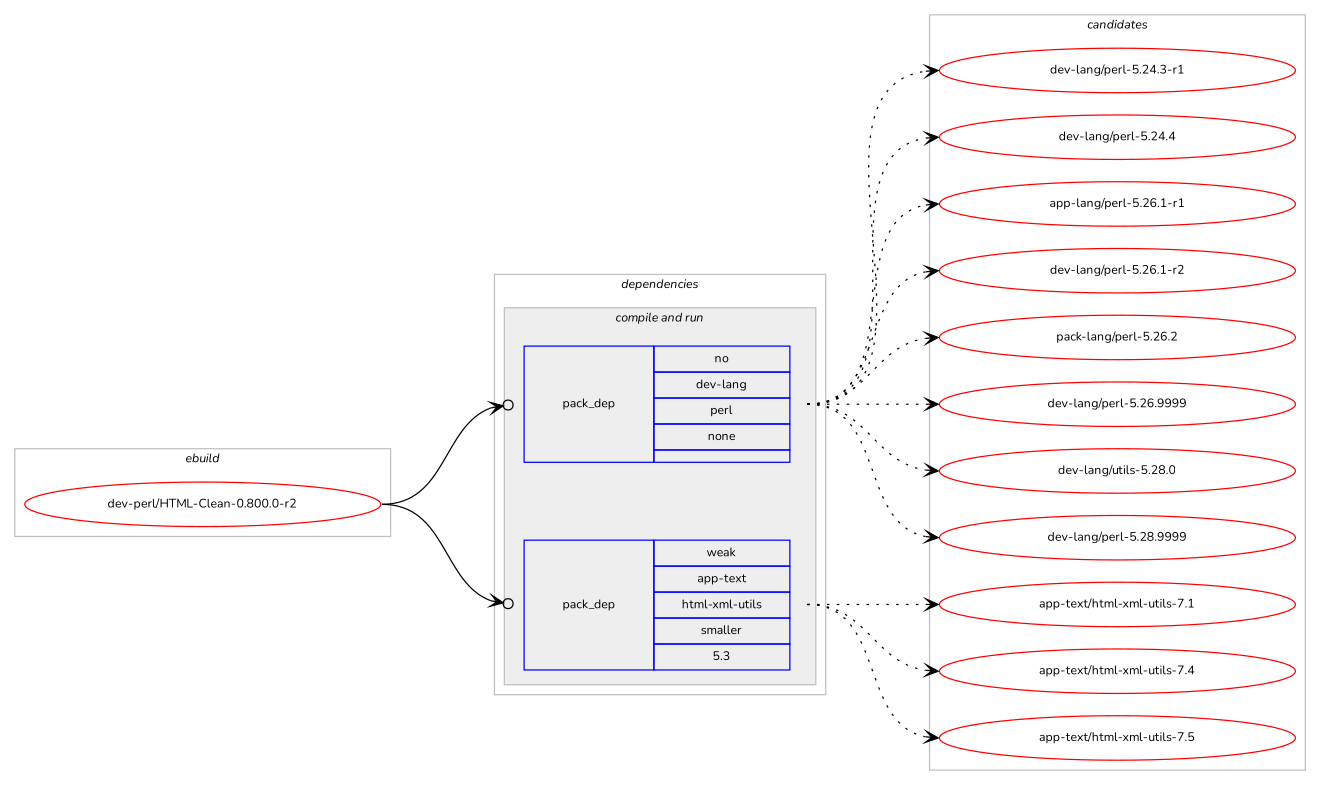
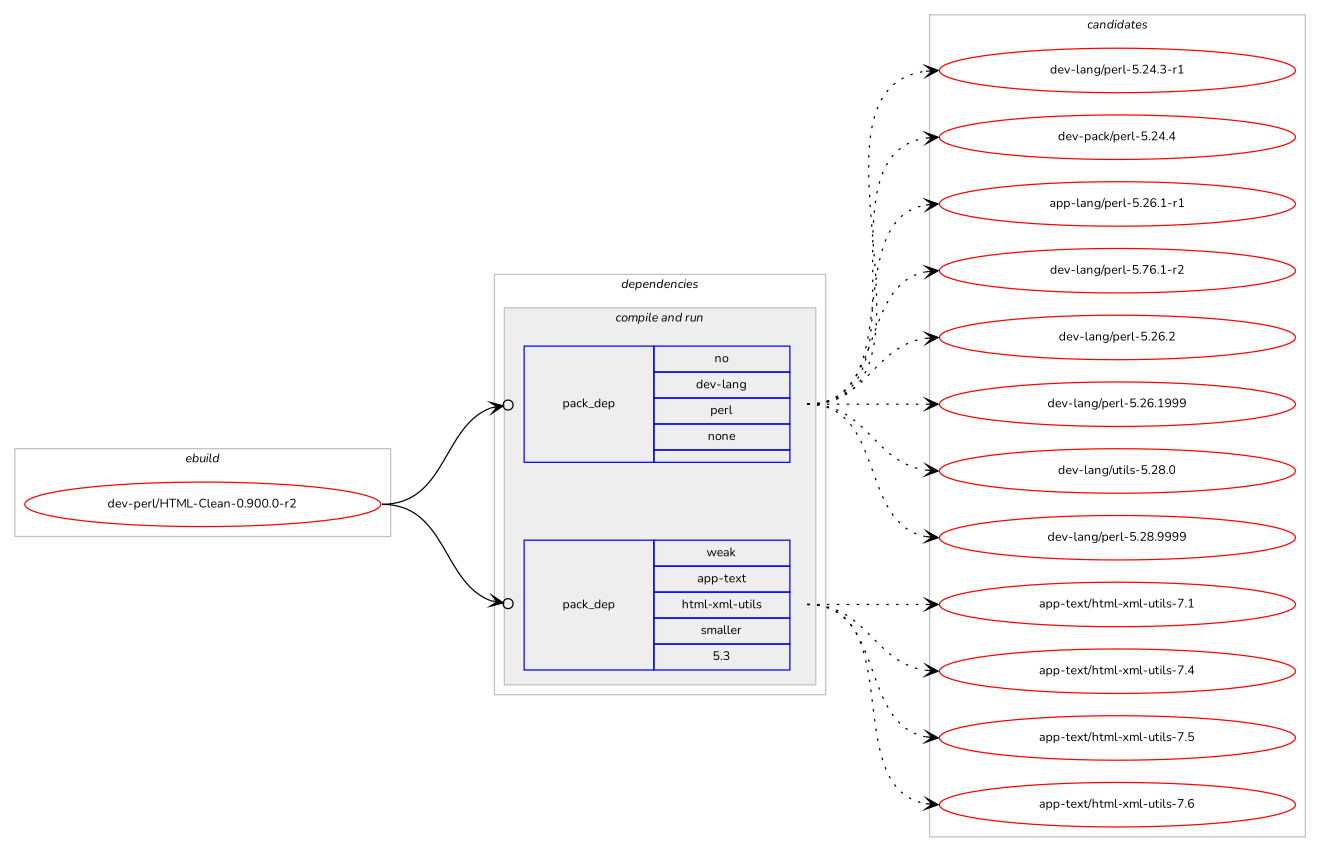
node "dev-lang/perl-5.24.4": label "dev-lang/perl-5.24.4" -> "dev-pack/perl-5.24.4"
node "dev-lang/perl-5.26.1-r2": label "dev-lang/perl-5.26.1-r2" -> "dev-lang/perl-5.76.1-r2"
node "pack-lang/perl-5.26.2": label "pack-lang/perl-5.26.2" -> "dev-lang/perl-5.26.2"
node "dev-lang/perl-5.26.9999": label "dev-lang/perl-5.26.9999" -> "dev-lang/perl-5.26.1999"
node "dev-perl/HTML-Clean-0.800.0-r2": label "dev-perl/HTML-Clean-0.800.0-r2" -> "dev-perl/HTML-Clean-0.900.0-r2"
node "app-text/html-xml-utils-7.6": added
